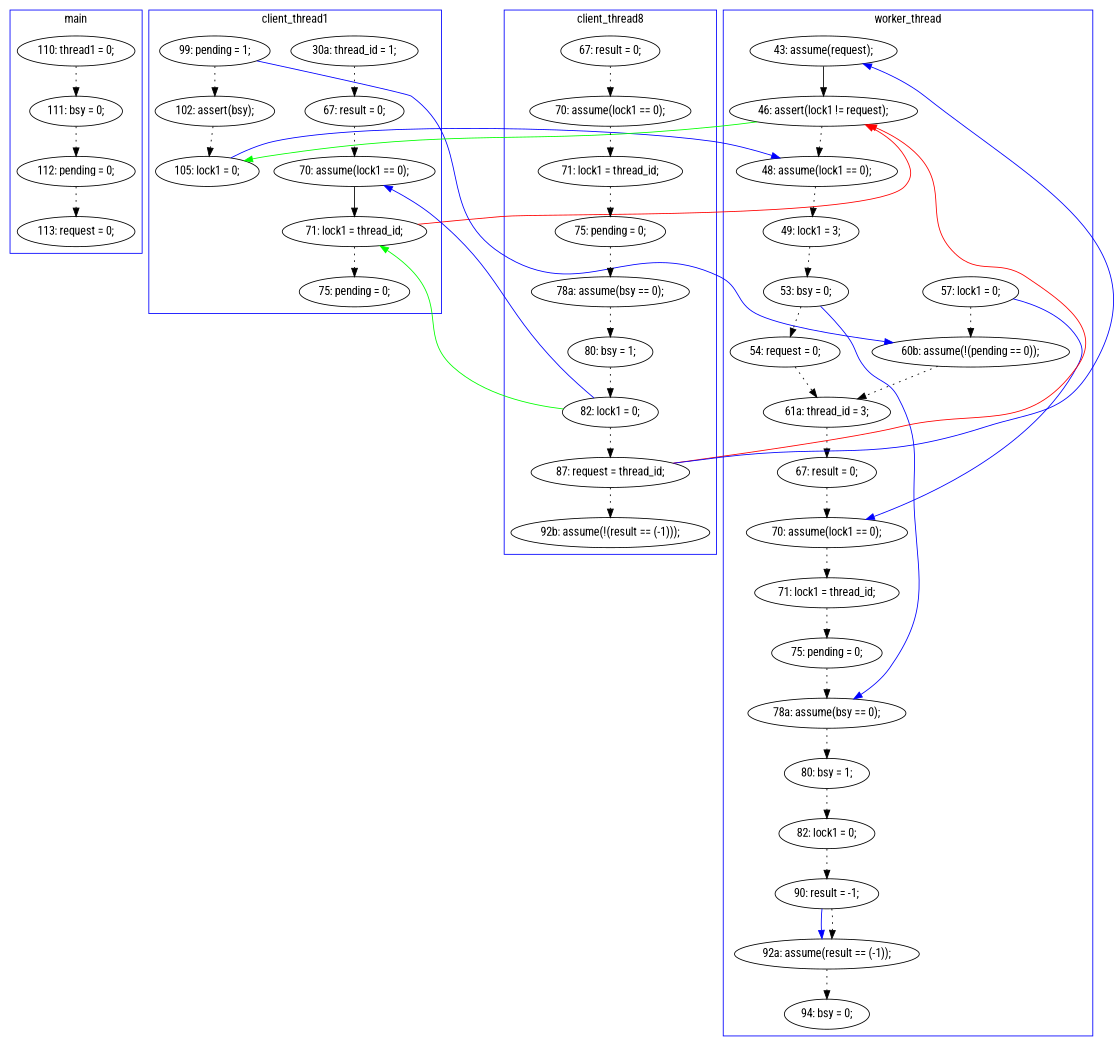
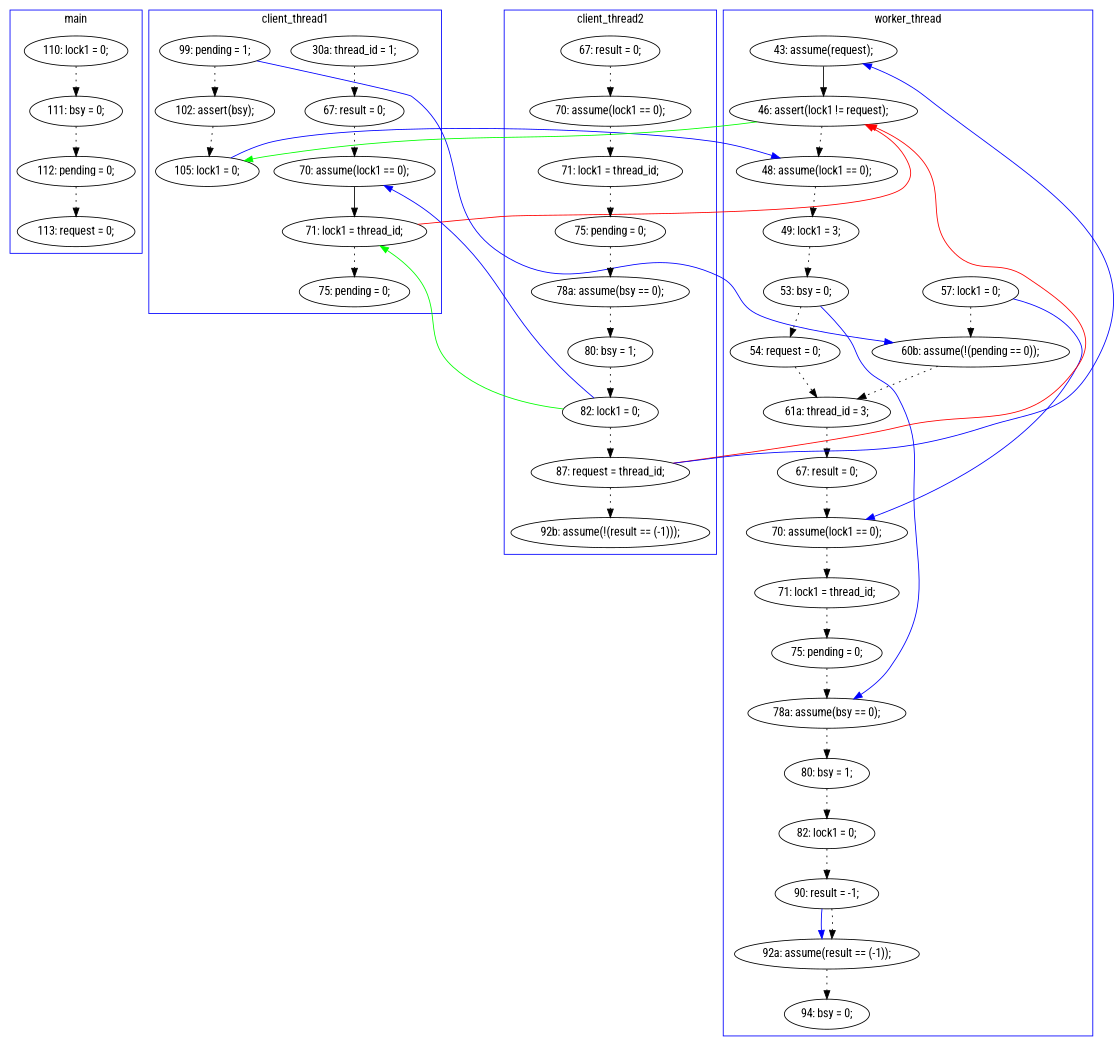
cluster "client_thread8": label "client_thread8" -> "client_thread2"
node "110: thread1 = 0;": label "110: thread1 = 0;" -> "110: lock1 = 0;"
